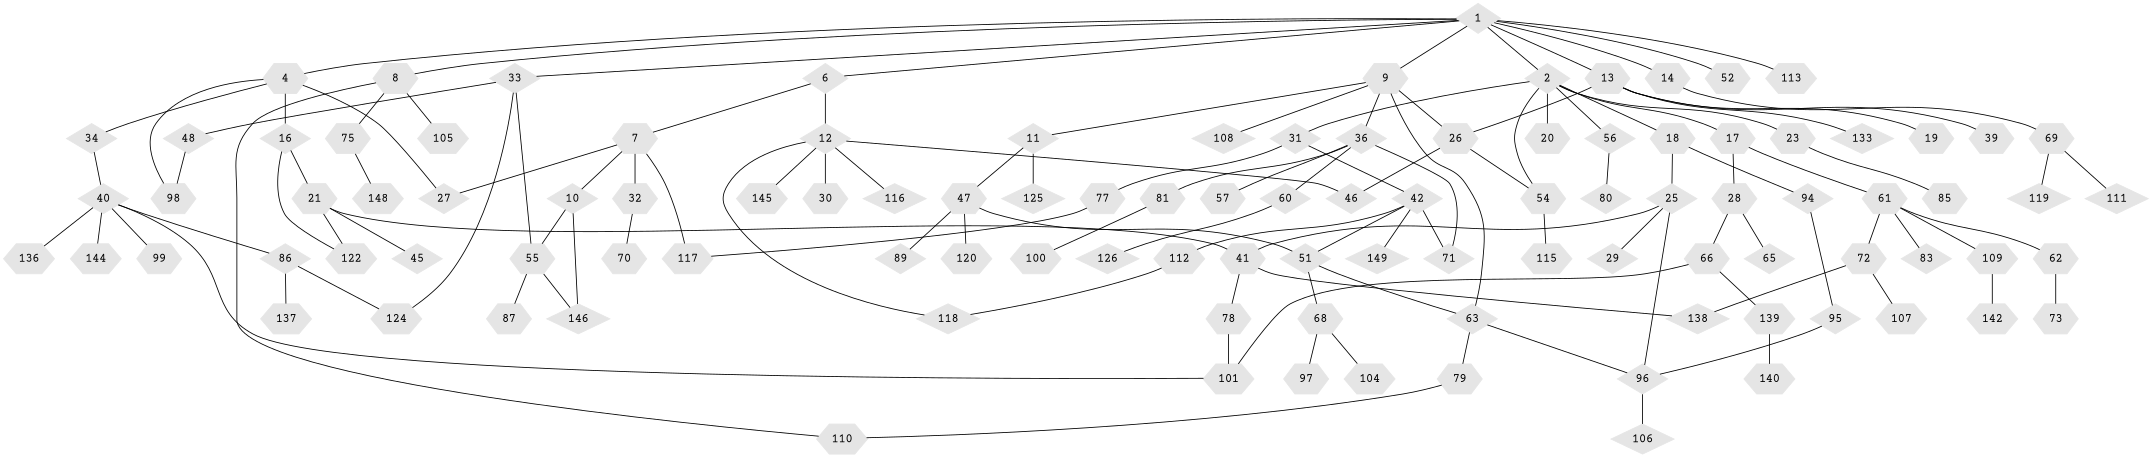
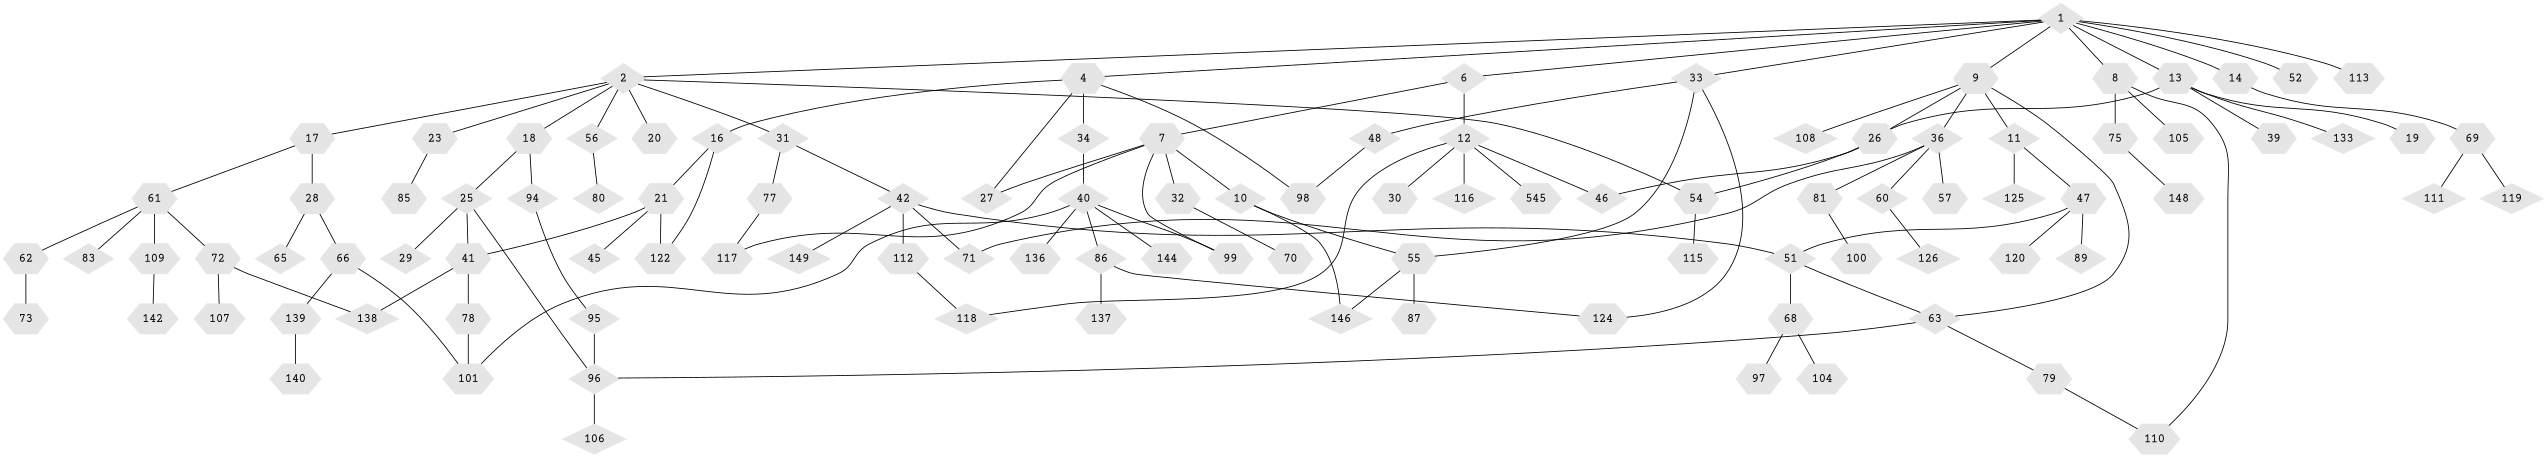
node "145": label "145" -> "545"
edge "7" -- "99": added
